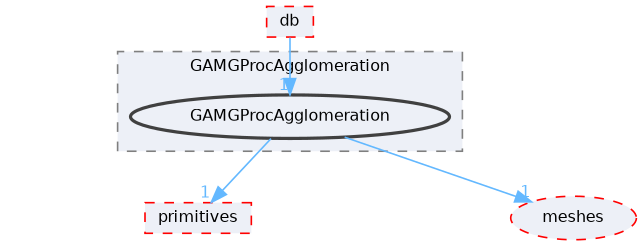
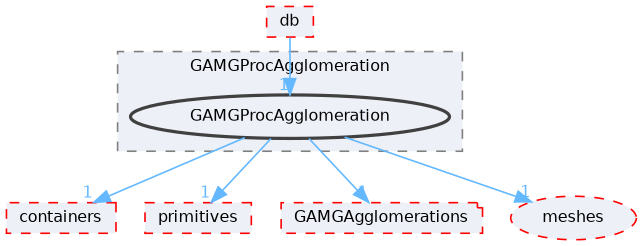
node "containers": added
node "GAMGAgglomerations": added
